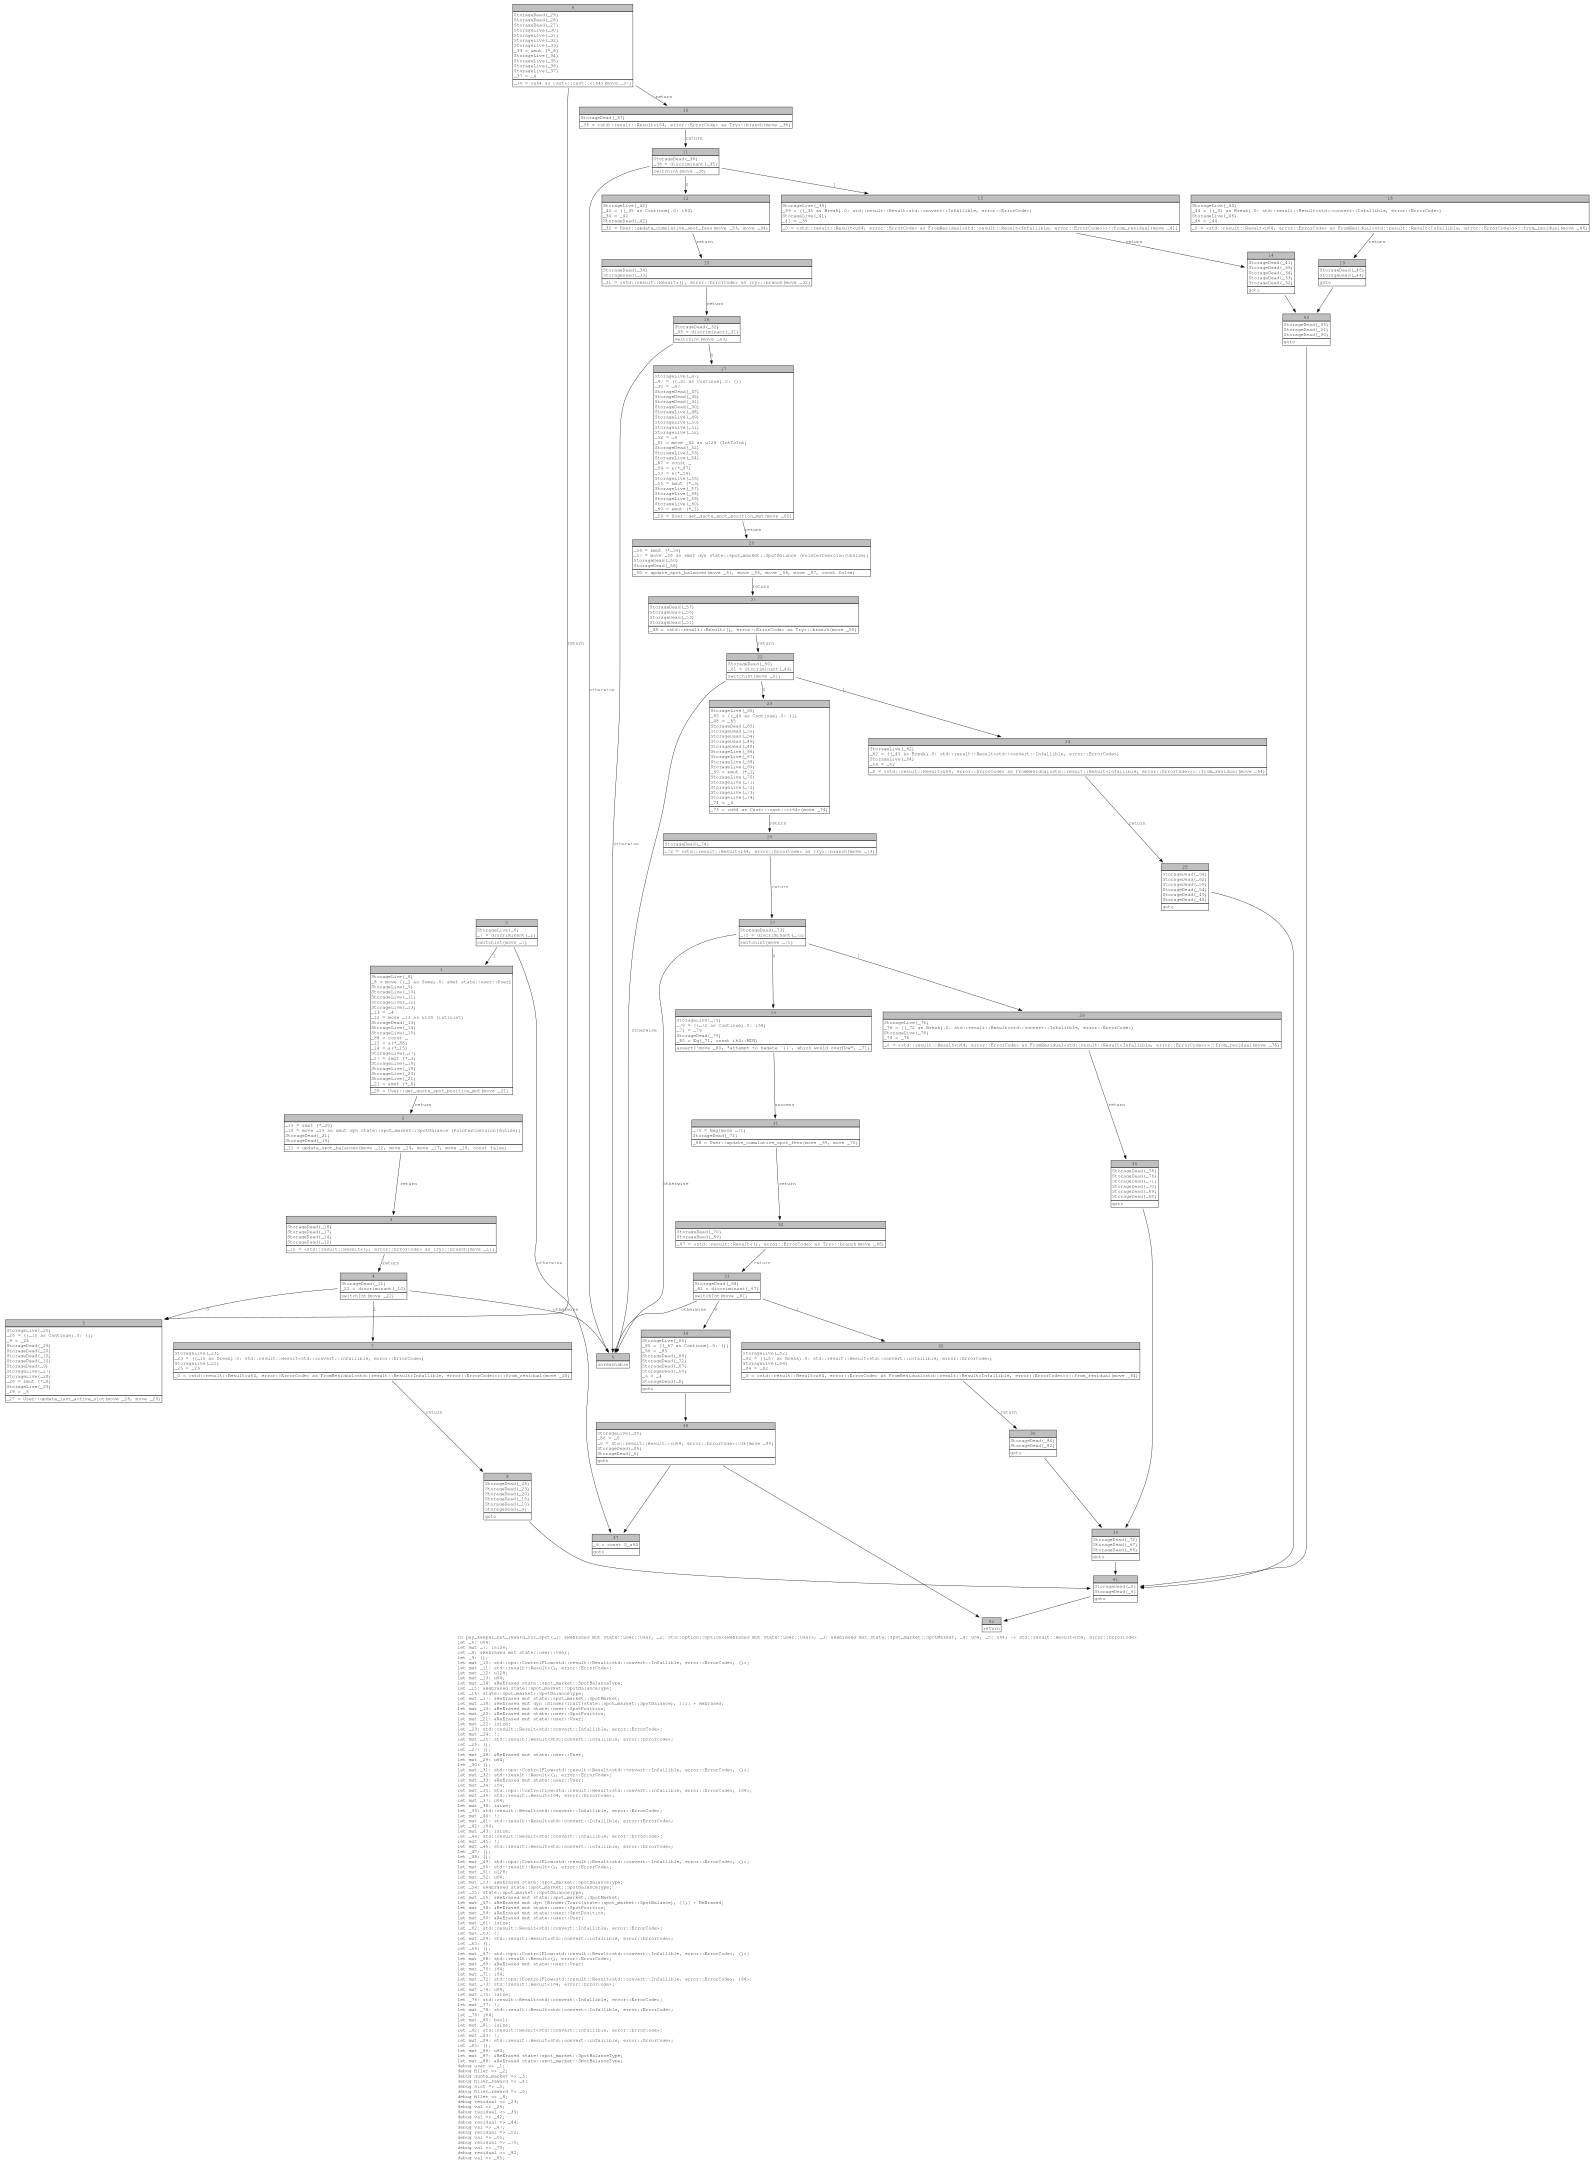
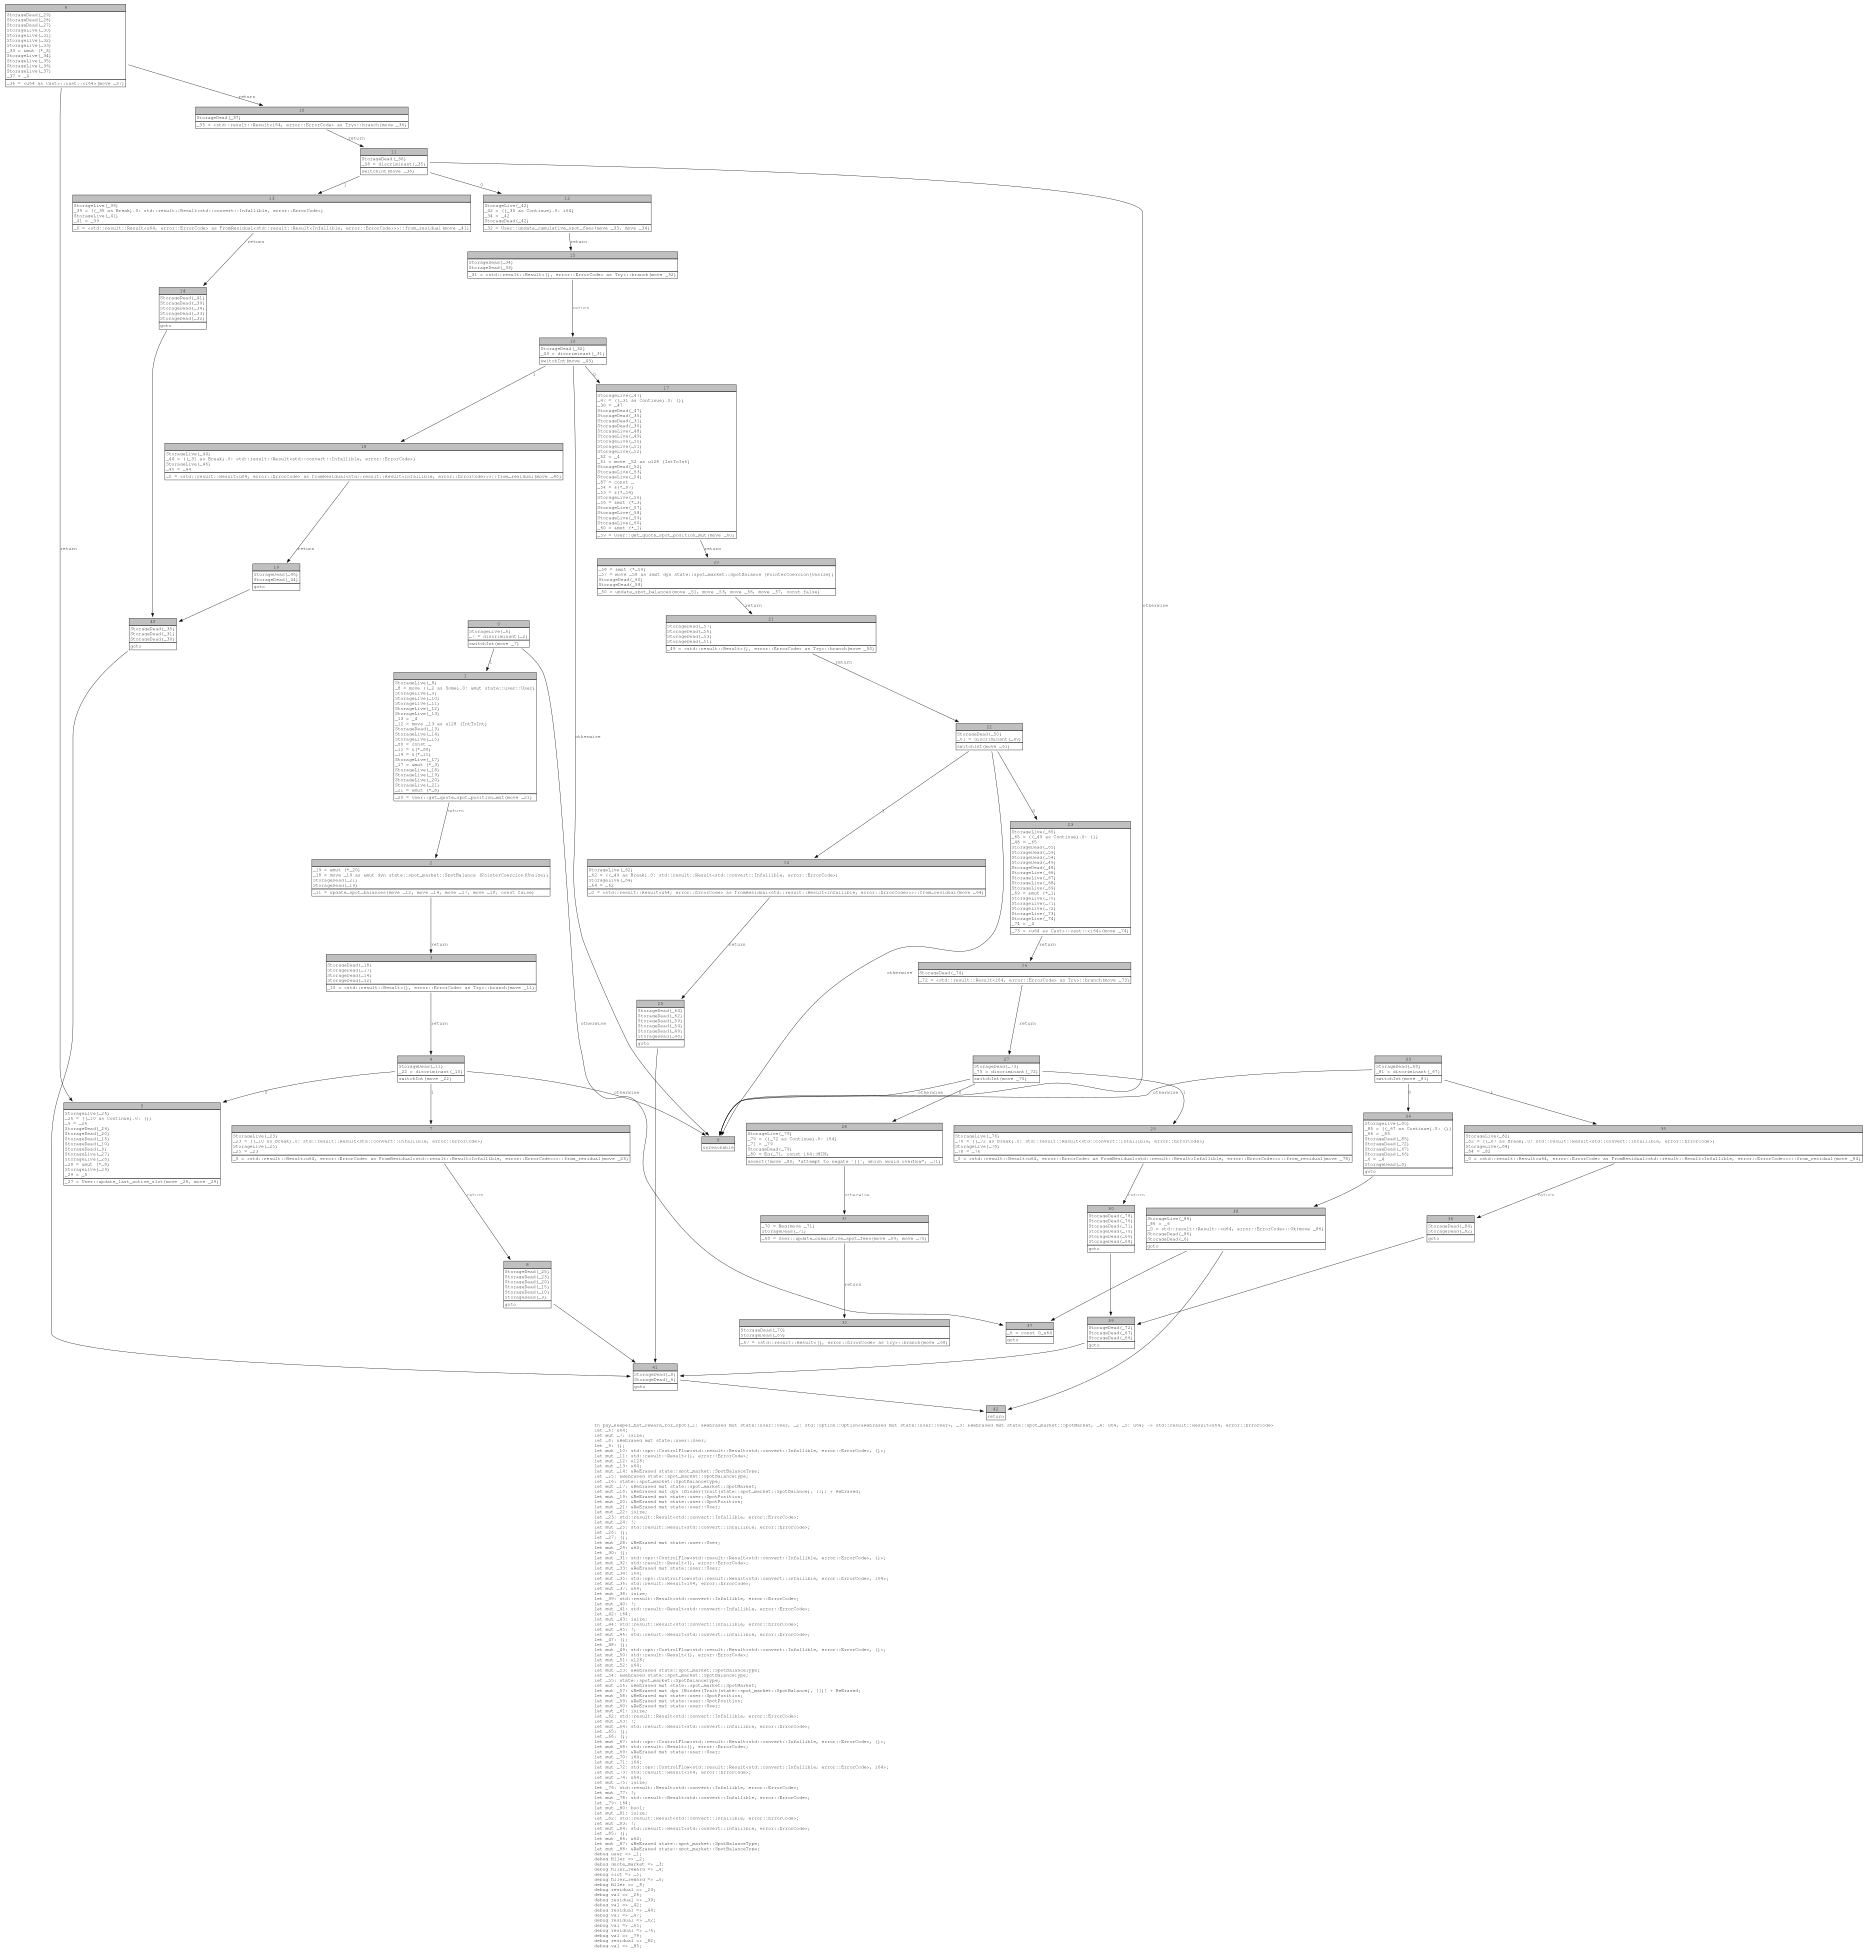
edge "16" -> "18": added, label "1"
edge "28" -> "31": label "success" -> "otherwise"
edge "32" -> "33": removed, label "return"
